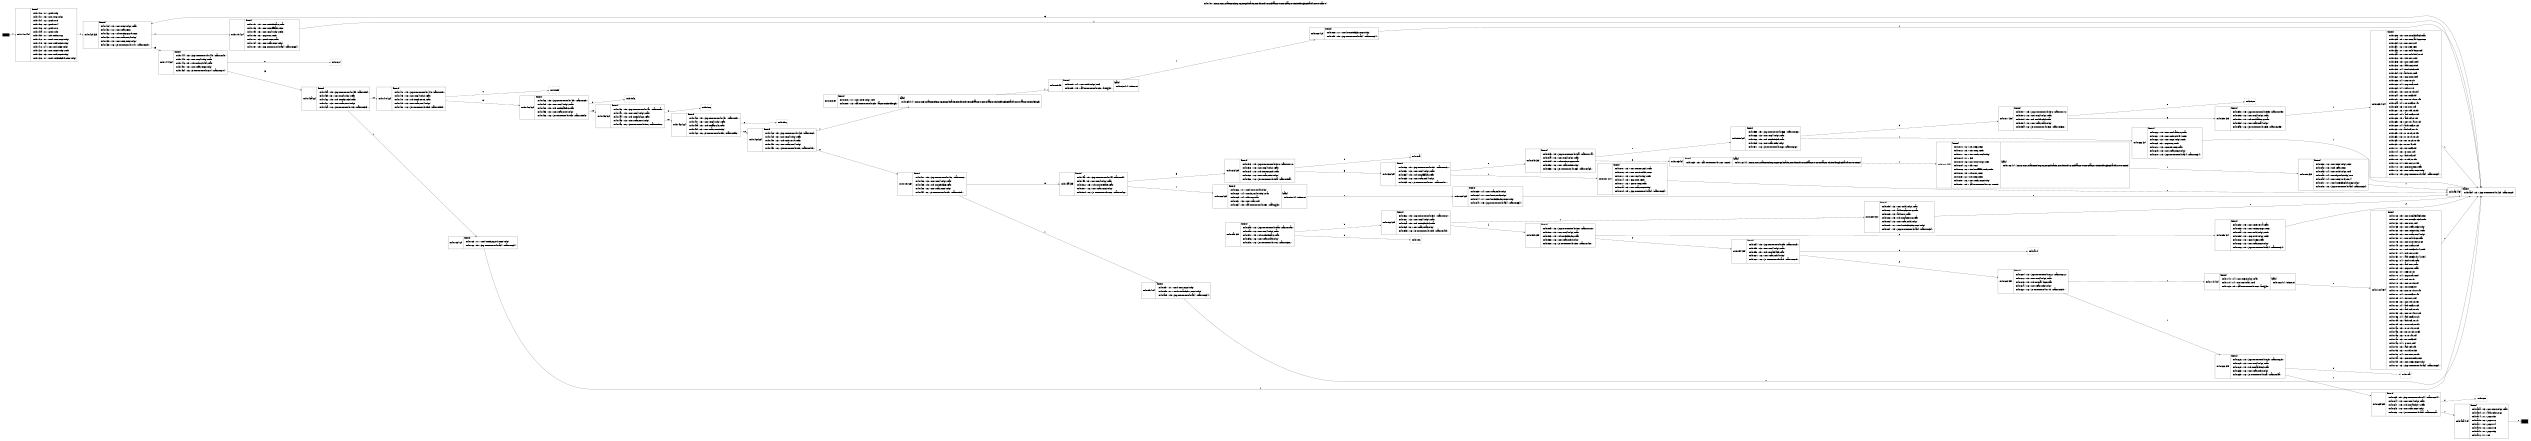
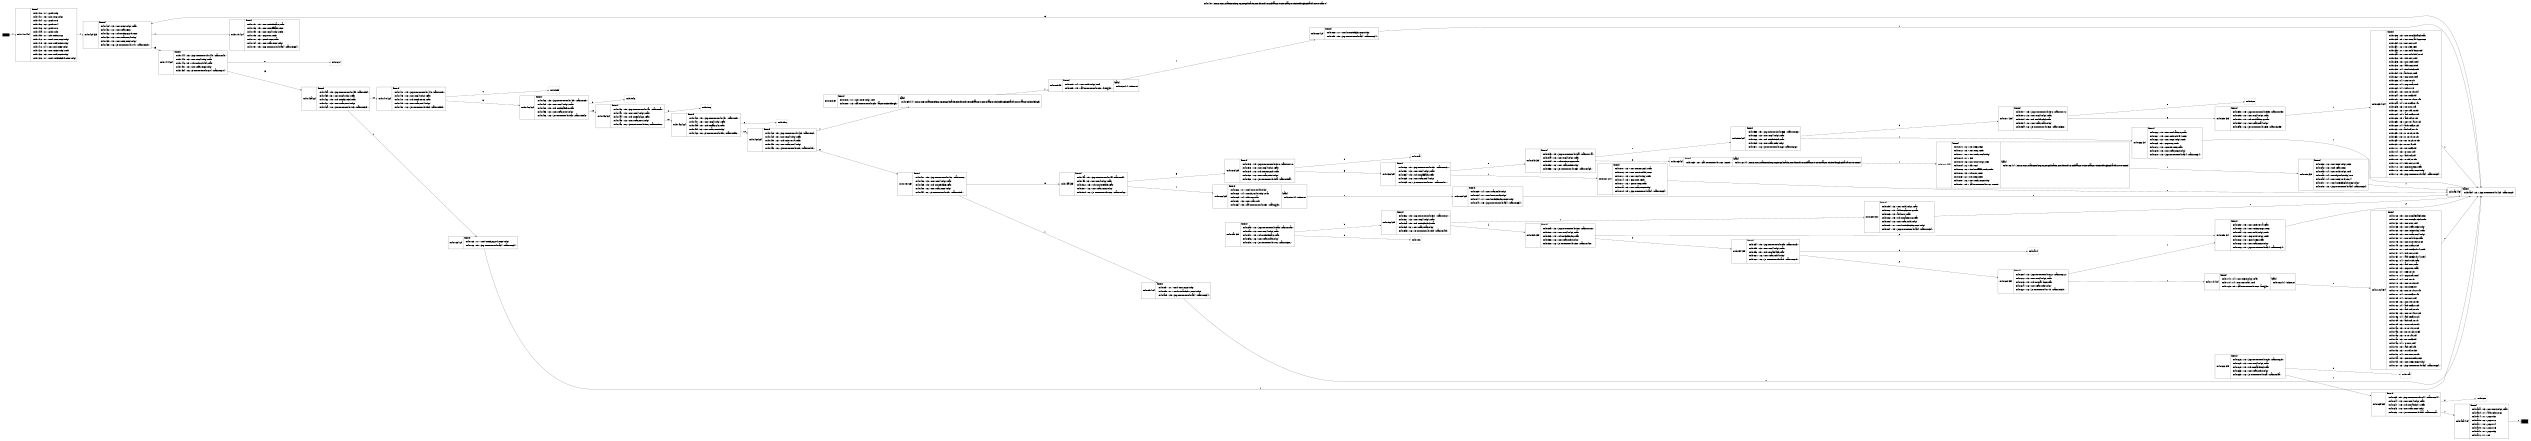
edge "0x4017d1 [27]" -> "0x401a34 [5]": removed, label "1"
edge "0x40160d [25]" -> "0x401626 [25]": now "0x40160d [25]" -> "0x401850 [27]"
